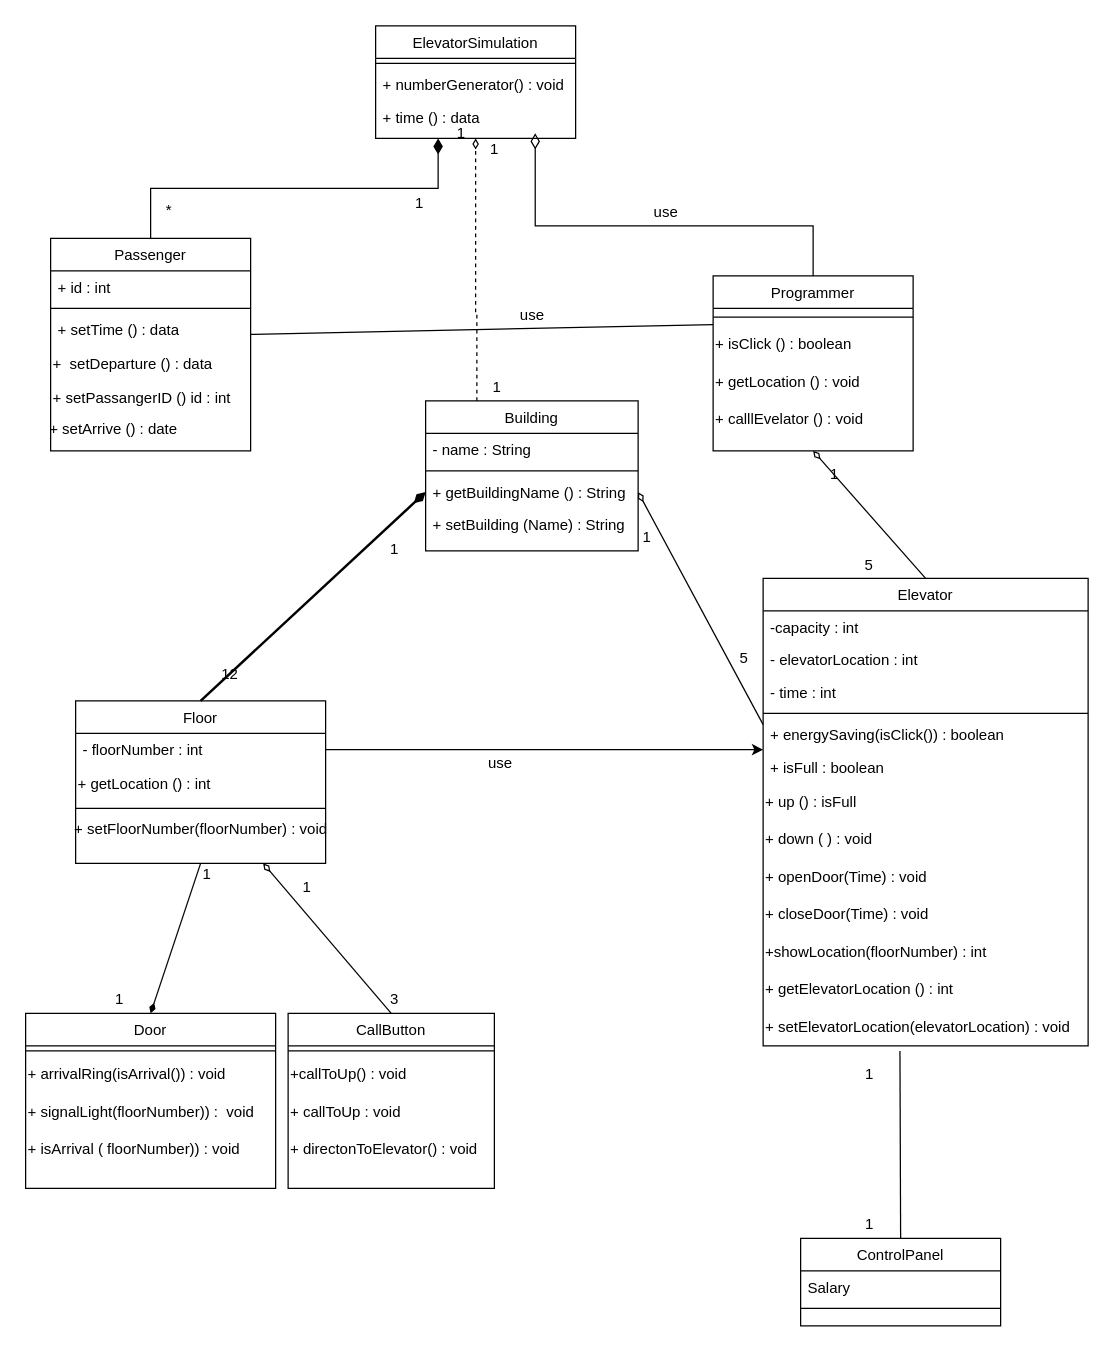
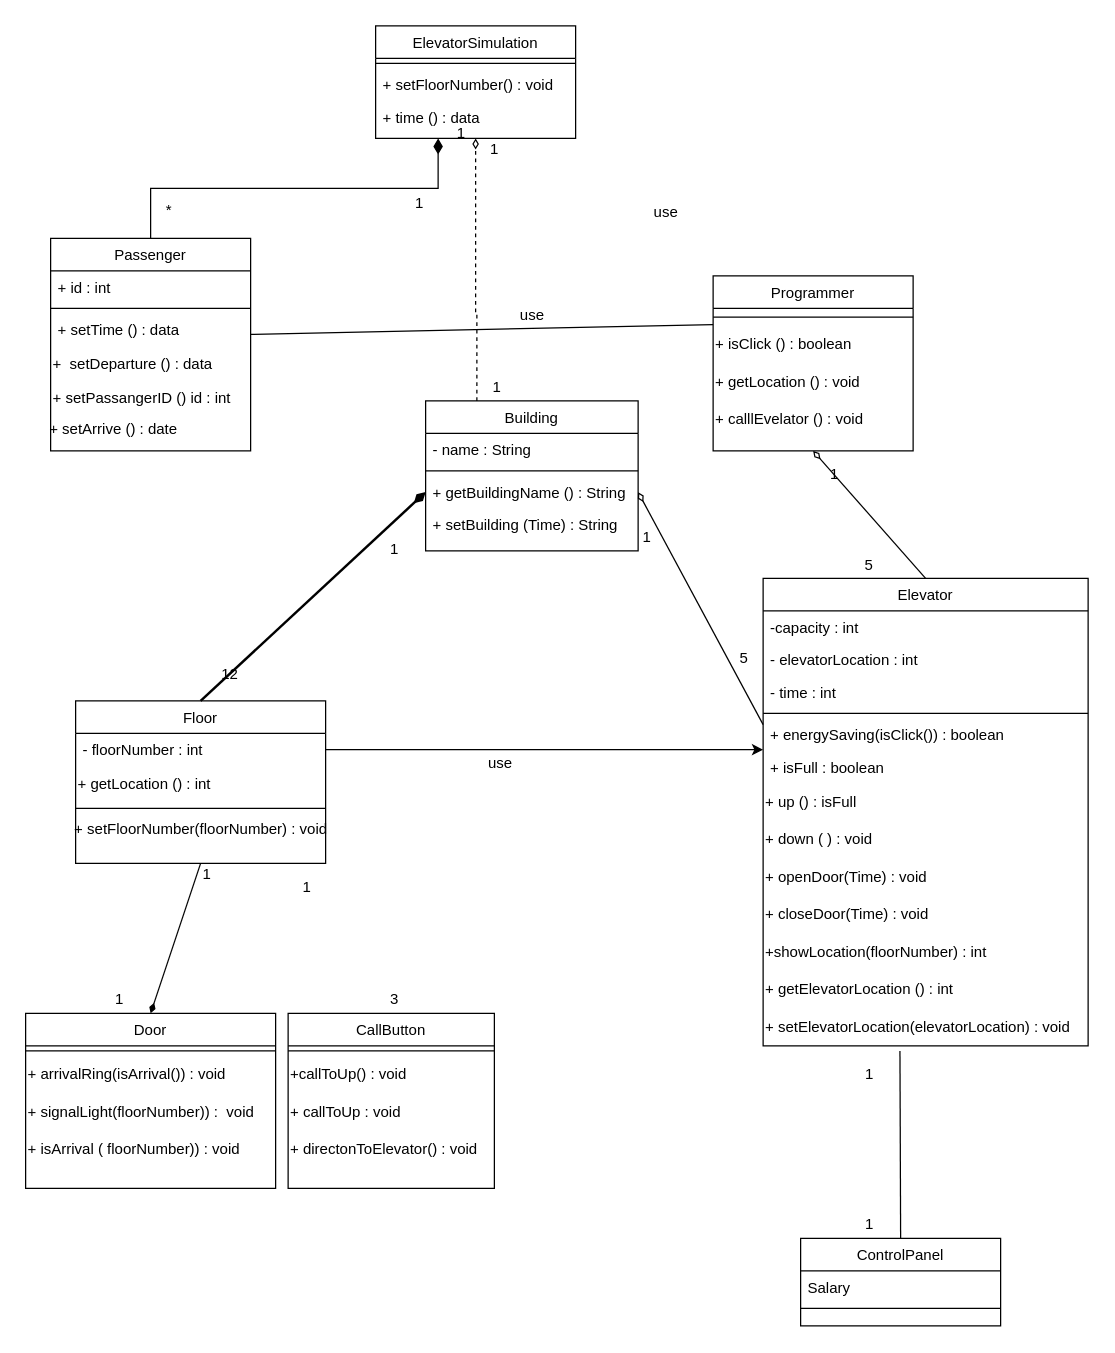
node "+ numberGenerator() : void": label "+ numberGenerator() : void" -> "+ setFloorNumber() : void"
edge "Programmer" -> "+ time () : data": removed
node "+ setBuilding (Name) : String": label "+ setBuilding (Name) : String" -> "+ setBuilding (Time) : String"
edge "CallButton" -> "Floor": removed
